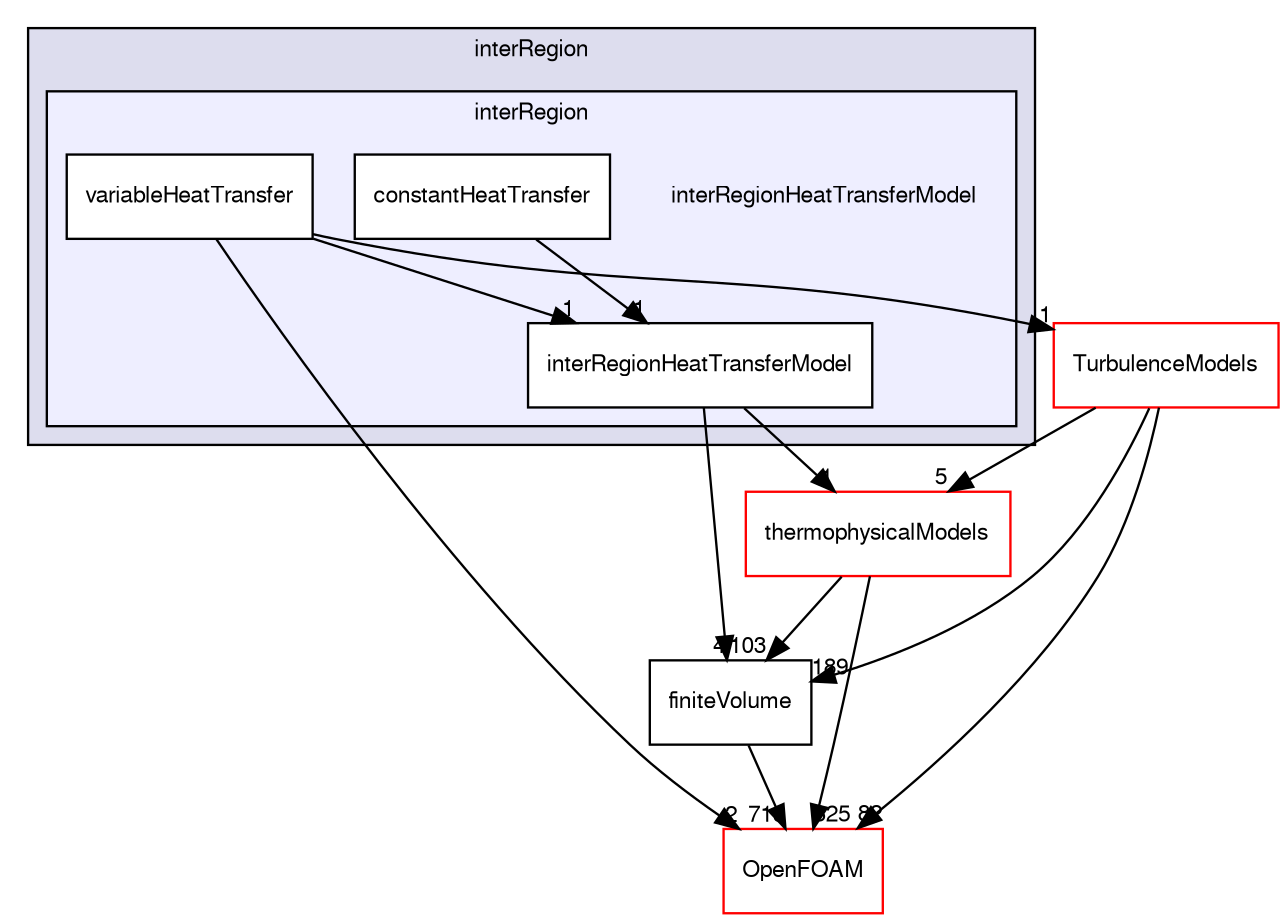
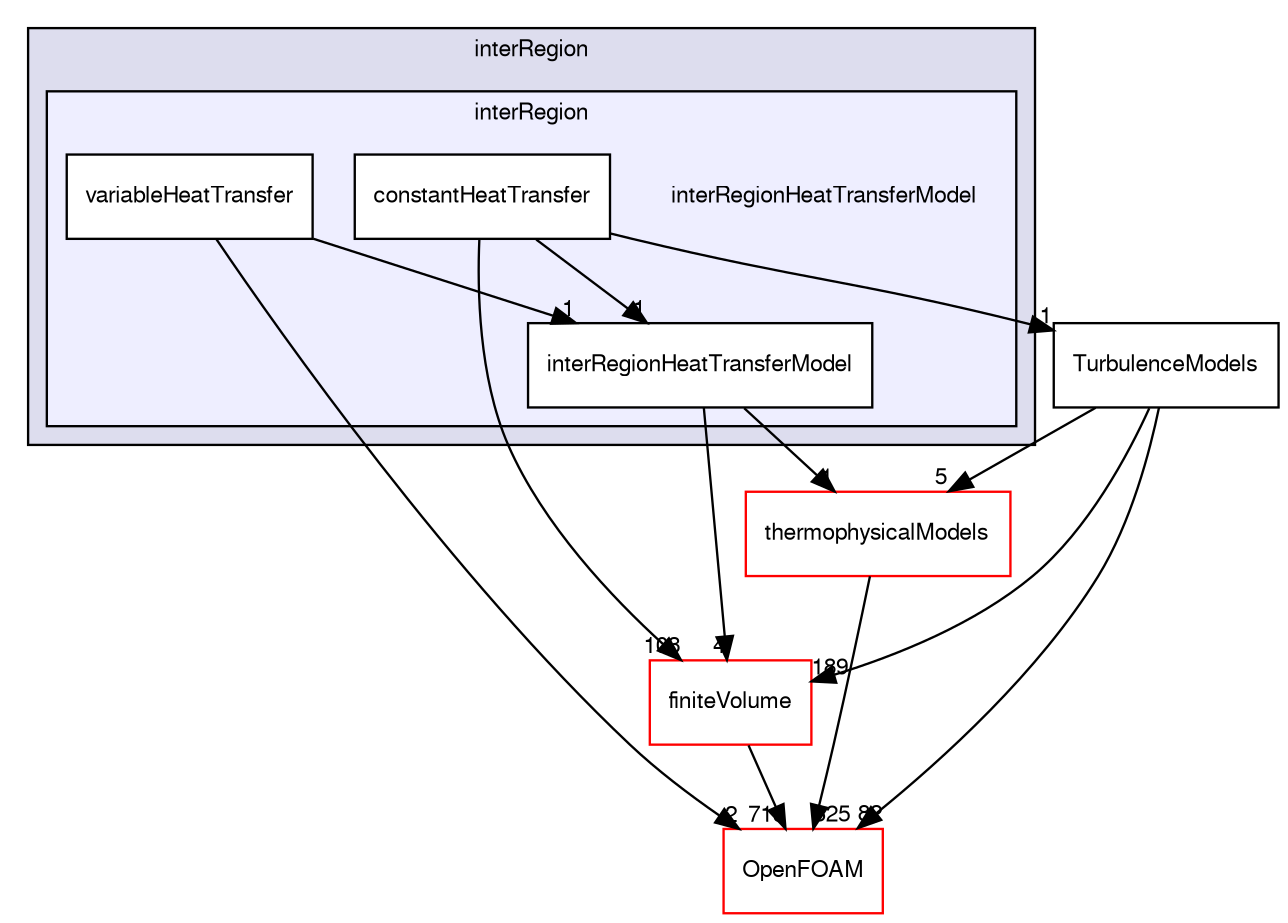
edge "variableHeatTransfer" -> "TurbulenceModels": now "constantHeatTransfer" -> "TurbulenceModels"
node "TurbulenceModels": color red -> black
edge "thermophysicalModels" -> "finiteVolume": now "constantHeatTransfer" -> "finiteVolume"
node "finiteVolume": color black -> red
